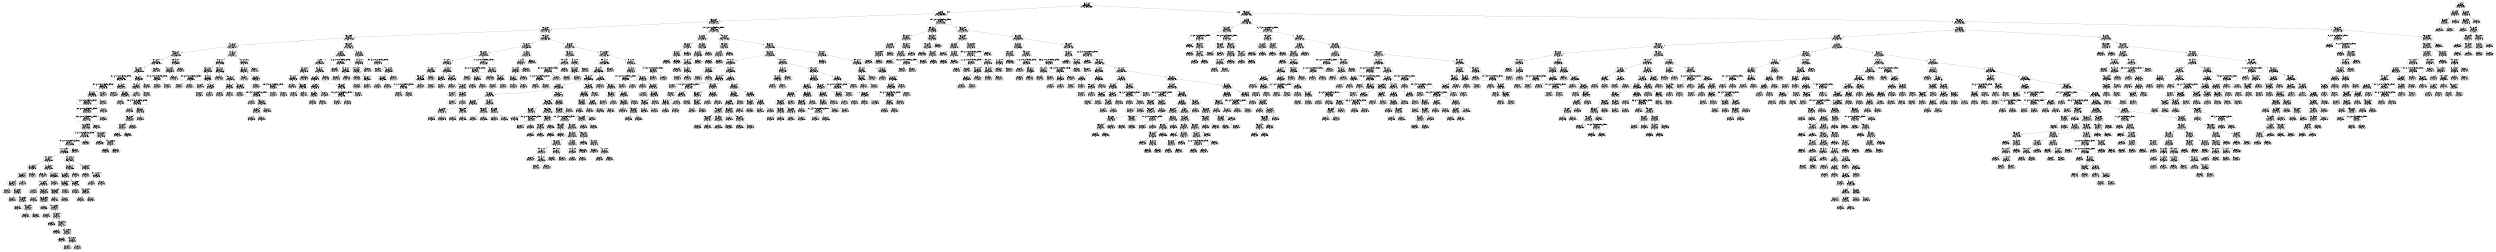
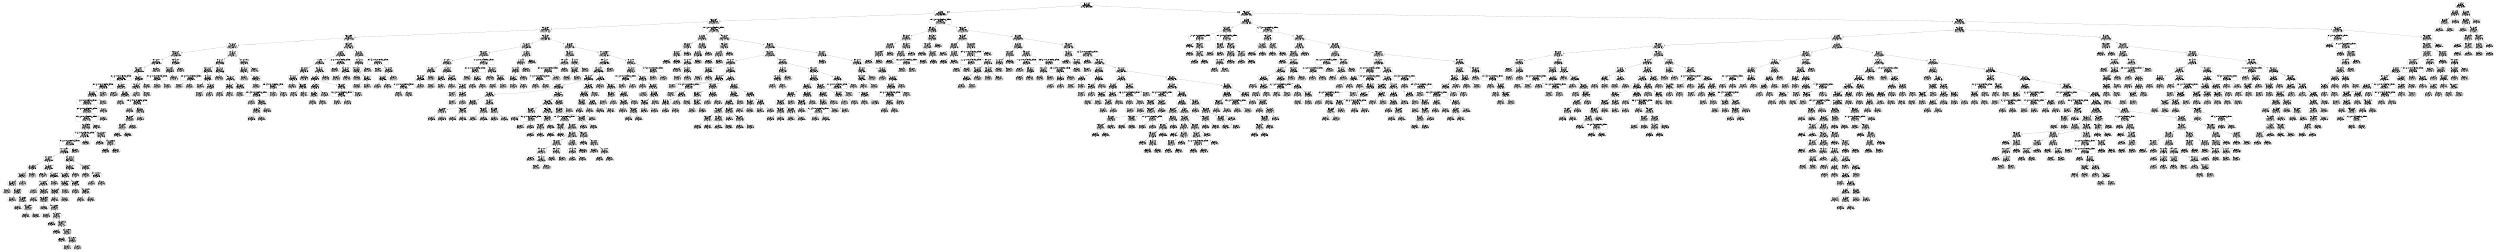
node "83 <= 1.9 gini = 0.5 samples = 34 value = [24, 31]": label "83 <= 1.9 gini = 0.5 samples = 34 value = [24, 31]" -> "83 <= 1.9 gini = 0.5 value = 34 value = [24, 31]"
